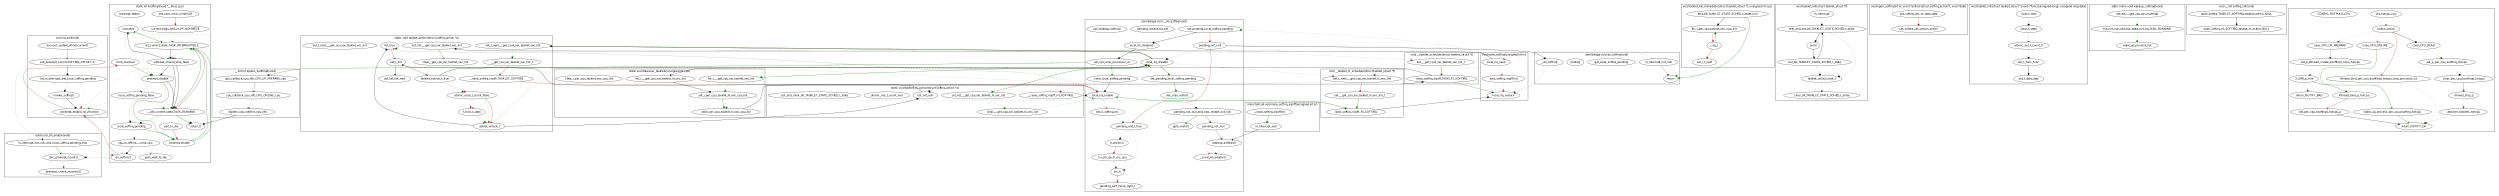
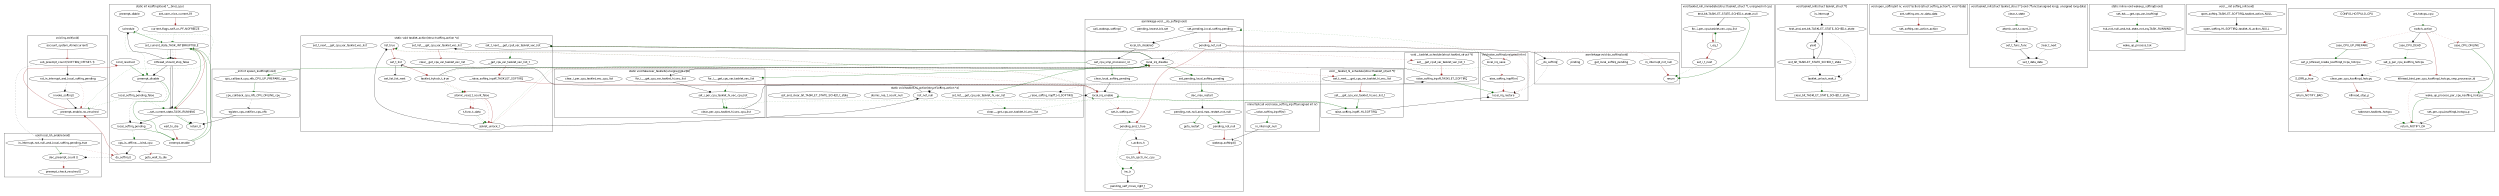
edge "clear_t_next" -> "clear_t_state": now "clear_t_next" -> "set_t_data_data"
edge "set_t_next___get_cpu_var_tasklet_hi_vec_list" -> "__raise_softirq_irqoff_HI_SOFTIRQ": color brown -> black
edge "preempt_disable" -> "__set_current_state_TASK_RUNNING": removed
node "kthread_bind_p_hotcpu": removed
edge "__set_current_state_TASK_RUNNING" -> "local_softirq_pending": style dotted -> solid
node "__local_bh_enable()": removed
edge "inc_h" -> "pending_self_move_right_1": color brown -> black
